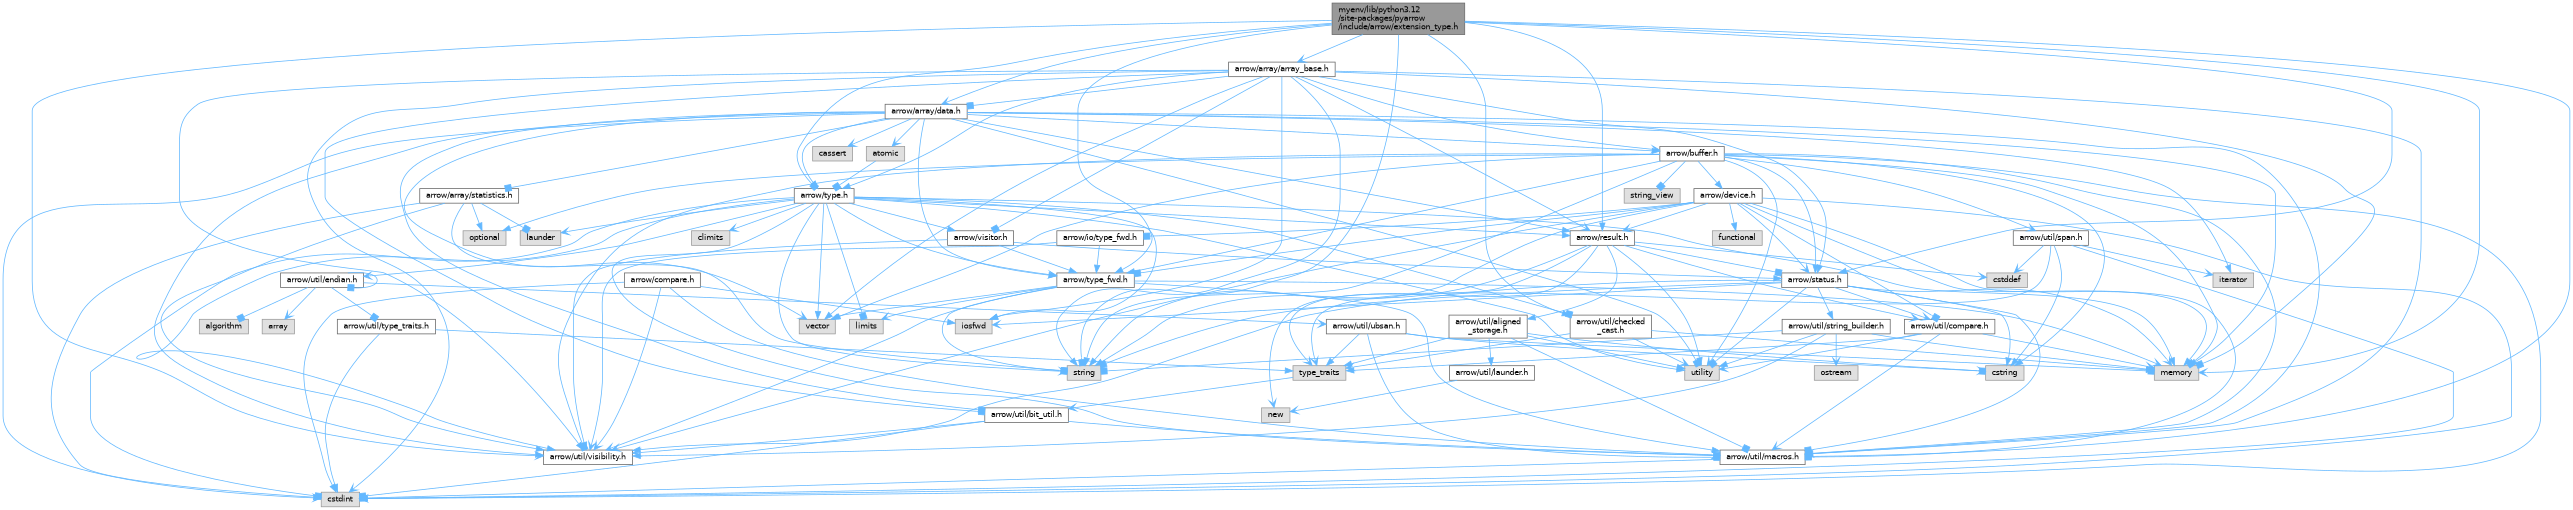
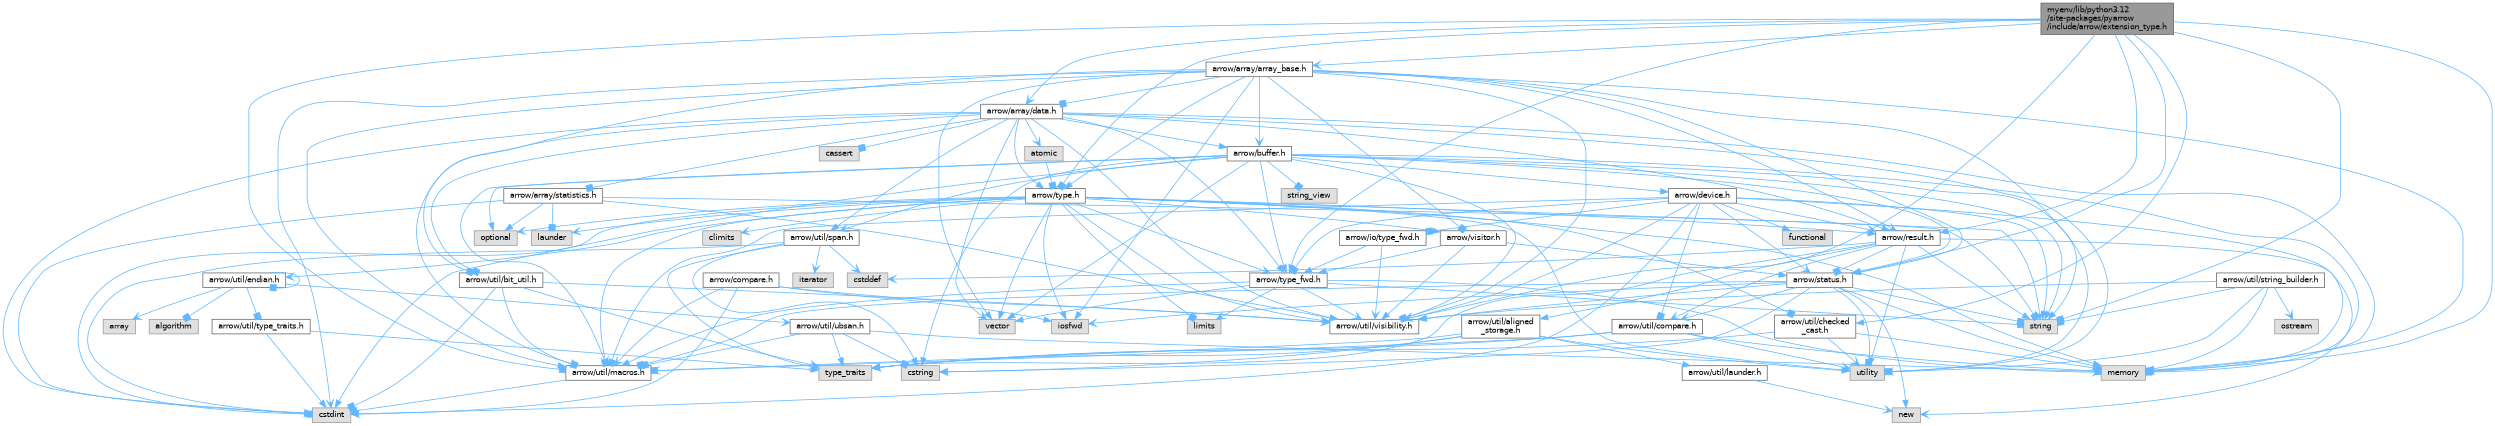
edge "arrow/array/data.h" -> "cassert": arrowhead vee -> box
edge "arrow/array/data.h" -> "iterator": now "arrow/array/data.h" -> "arrow/util/span.h"
edge "arrow/type.h" -> "optional": added
edge "arrow/status.h" -> "arrow/util/string_builder.h": now "arrow/status.h" -> "new"
edge "arrow/util/compare.h" -> "memory": arrowhead vee -> box
edge "type_traits" -> "arrow/util/bit_util.h": reversed
